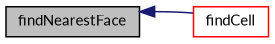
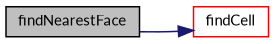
edge "findCell" -> "findNearestFace": reversed
